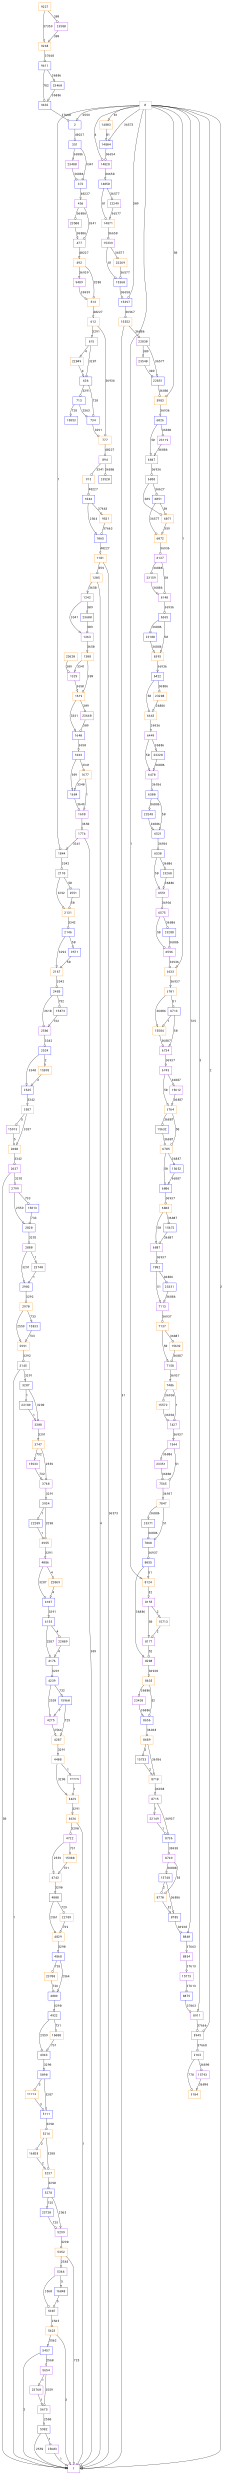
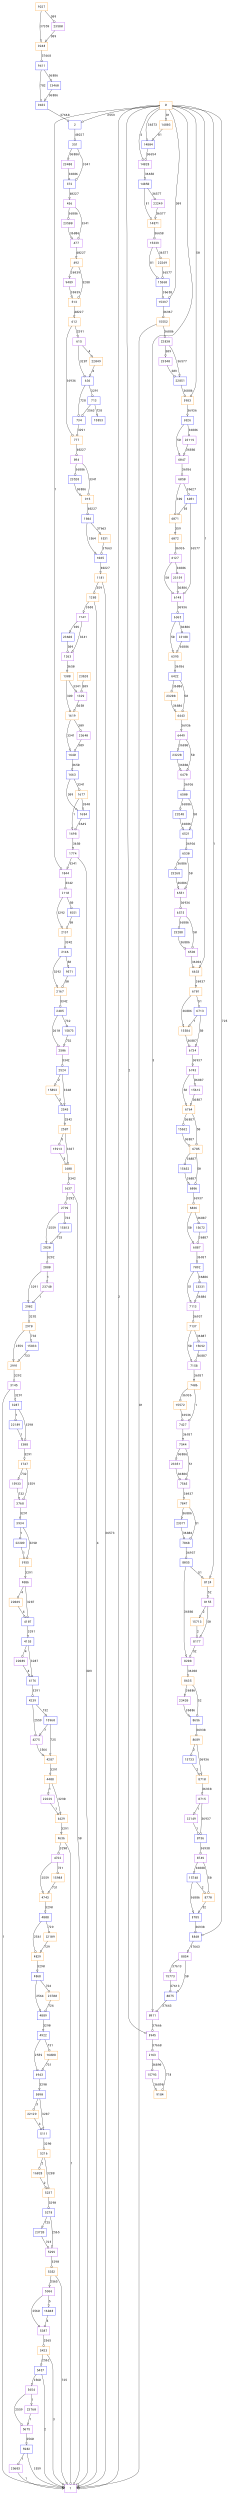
edge "23520" -> "915": added, label "36886"
edge "6051" -> "6072": now "6051" -> "6148"
node "15692": color darkorange -> blue
edge "8854" -> "8875": added, label "50"
